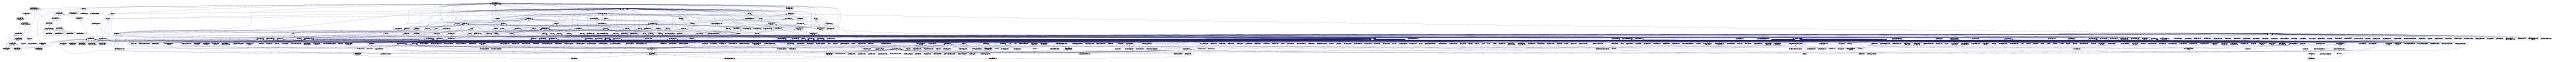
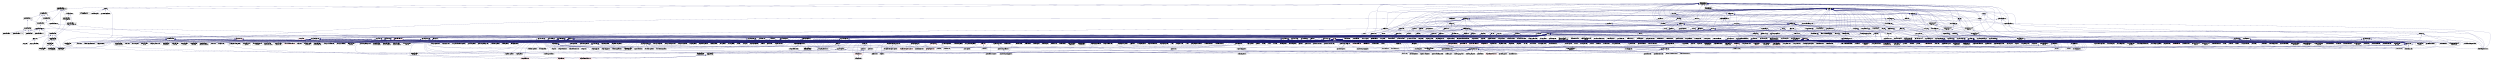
node "includes.hpp": added
